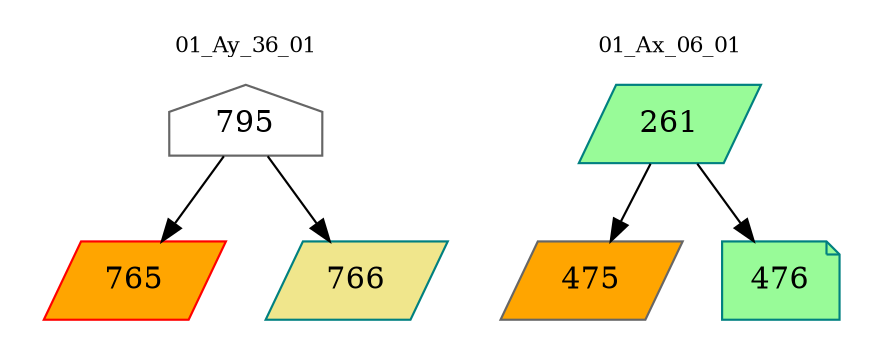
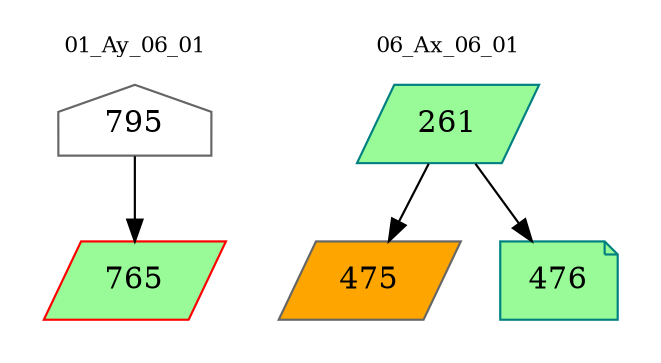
cluster "01_Ay_36_01": label "01_Ay_36_01" -> "01_Ay_06_01"
cluster "01_Ax_06_01": label "01_Ax_06_01" -> "06_Ax_06_01"
node "765": fillcolor orange -> palegreen
node "766": removed
